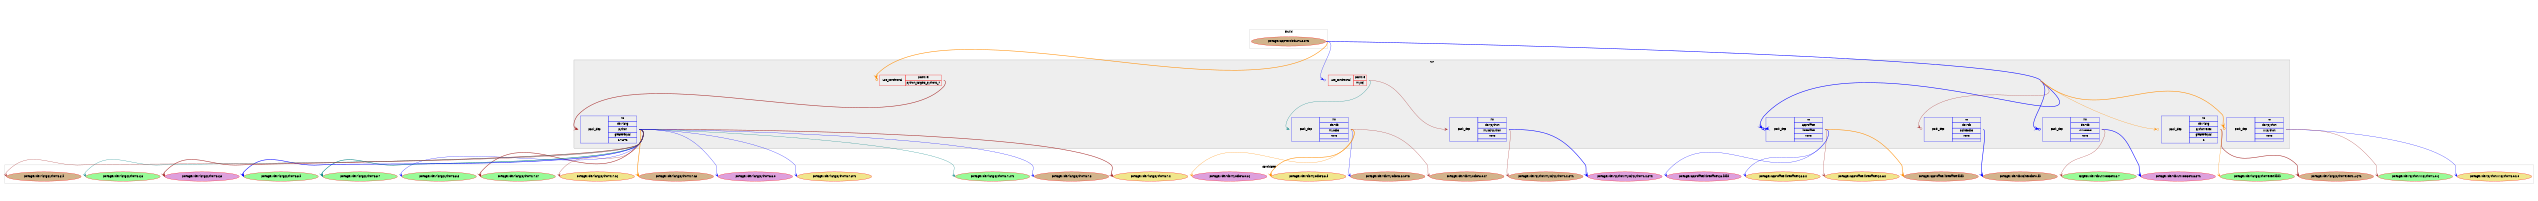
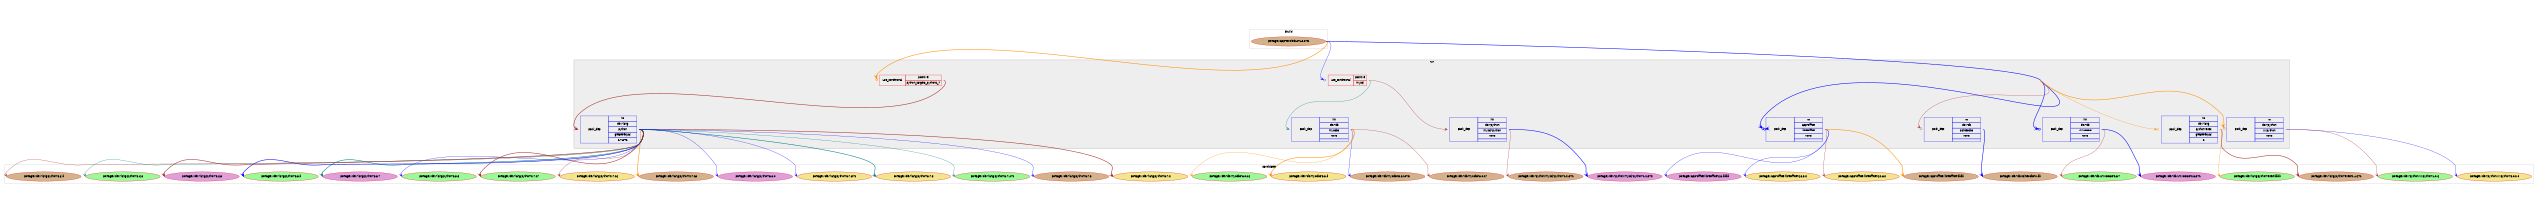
node "portage://dev-lang/python-3.5.7": fillcolor palegreen -> plum
node "portage://dev-lang/python-3.7.5": added
node "portage://dev-db/myodbc-8.0.16": fillcolor plum -> palegreen
node "targets://dev-db/unixODBC-2.3.7": label "targets://dev-db/unixODBC-2.3.7" -> "portage://dev-db/unixODBC-2.3.7"
